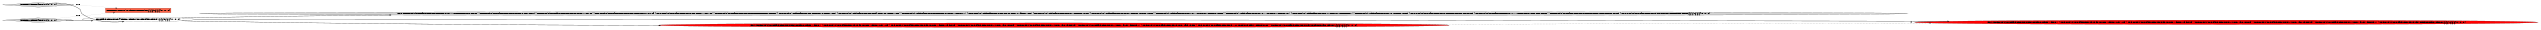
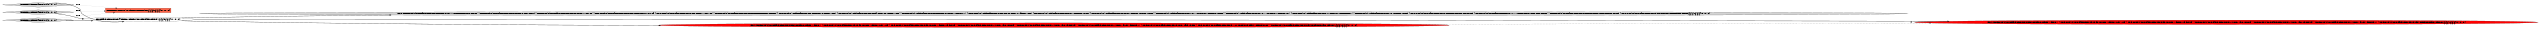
node "hasDataSourceSpecificOptions['0', '1', '0']": added
